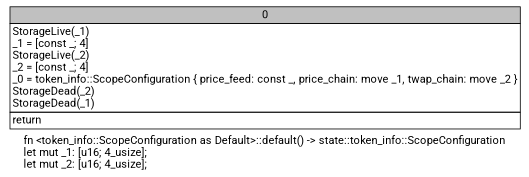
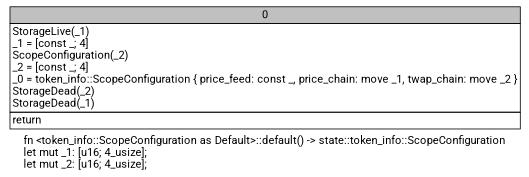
node "0": text "StorageLive(_2)" -> "ScopeConfiguration(_2)"
